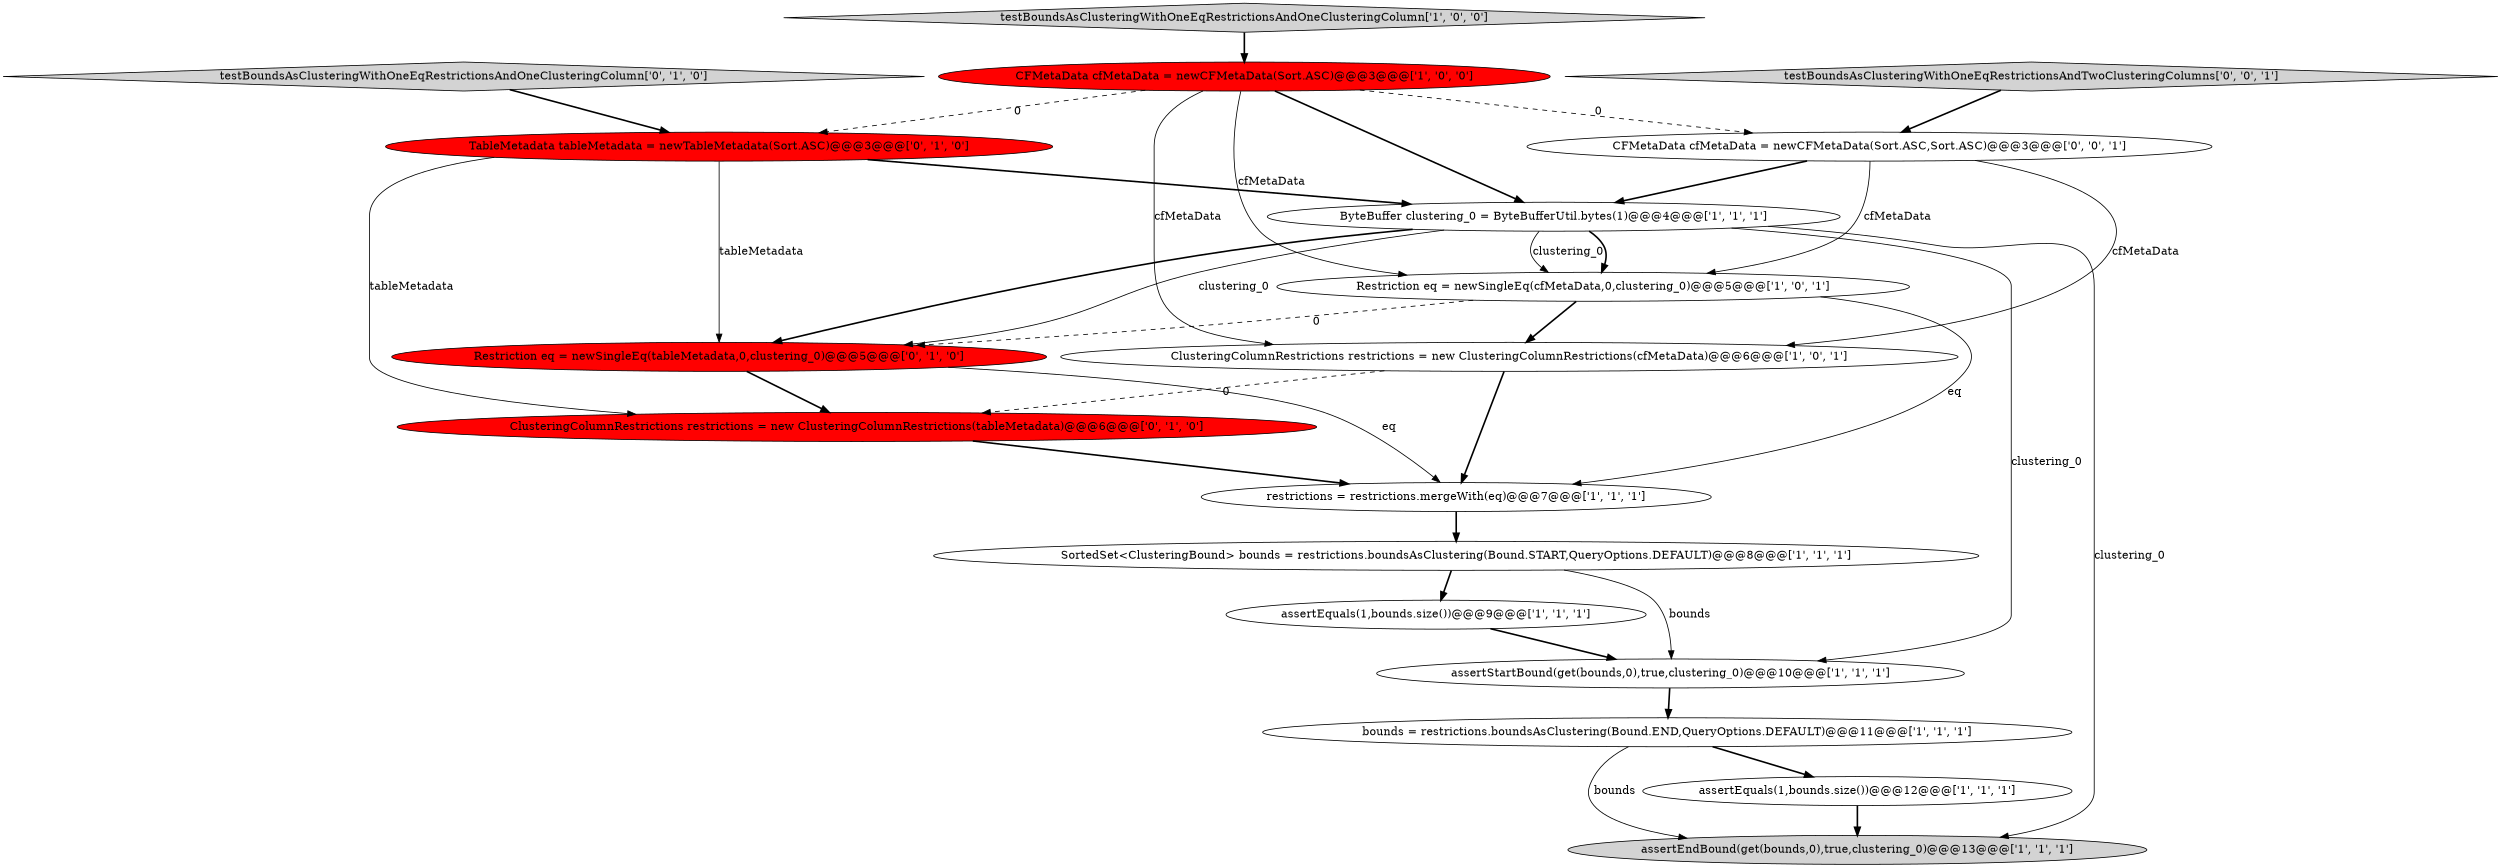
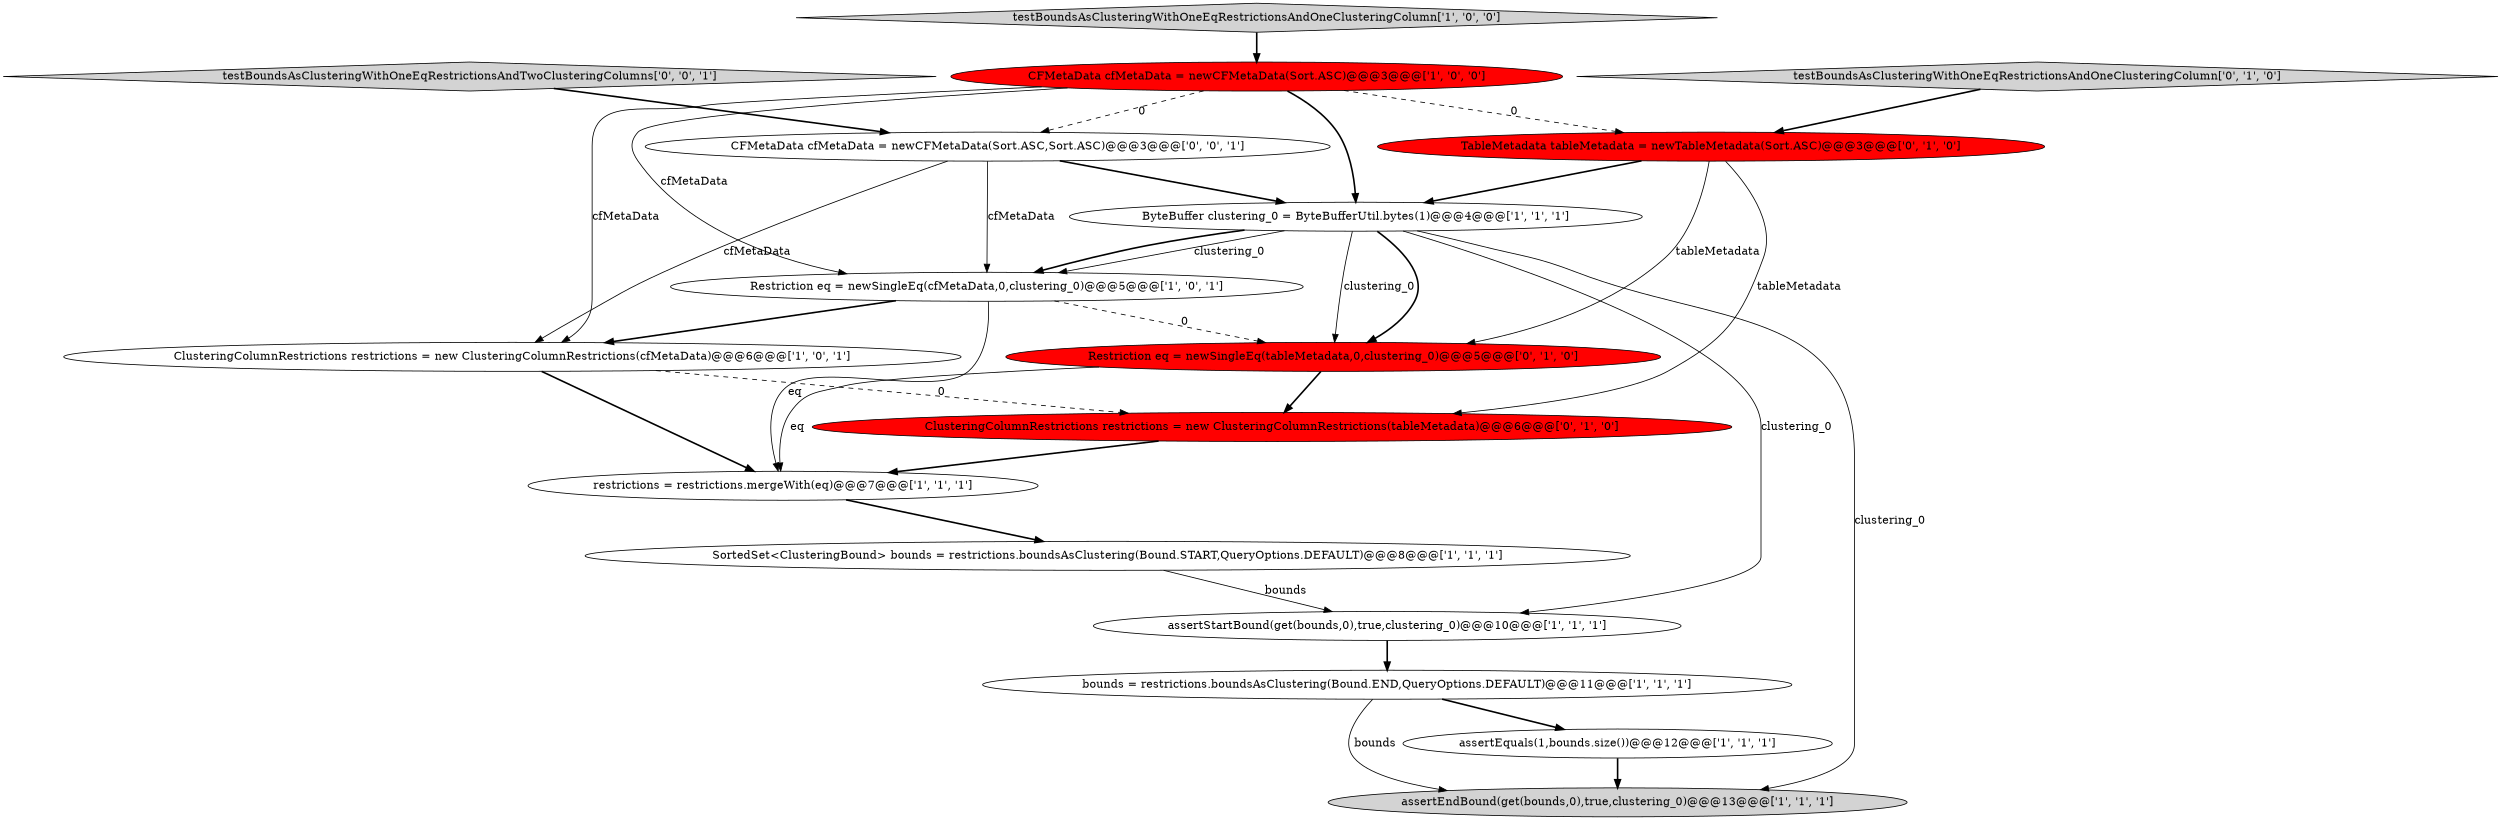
node "assertEquals(1,bounds.size())@@@9@@@['1', '1', '1']": removed
